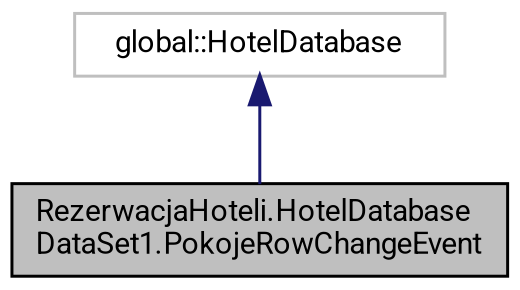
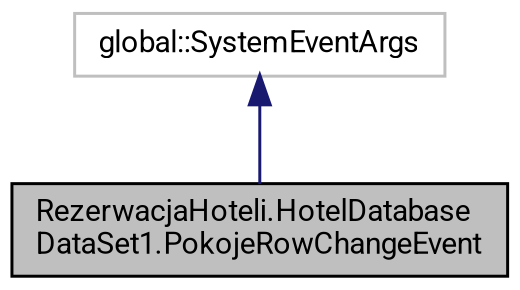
node "global::HotelDatabase": label "global::HotelDatabase" -> "global::SystemEventArgs"
